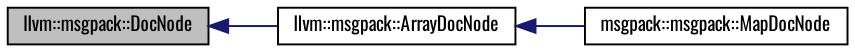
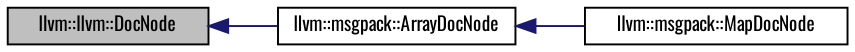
node "llvm::msgpack::DocNode": label "llvm::msgpack::DocNode" -> "llvm::llvm::DocNode"
node "msgpack::msgpack::MapDocNode": label "msgpack::msgpack::MapDocNode" -> "llvm::msgpack::MapDocNode"
